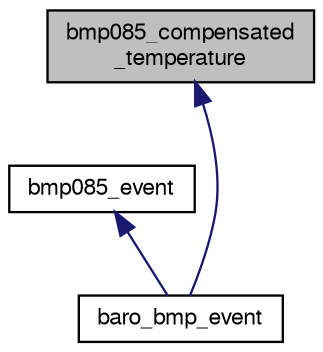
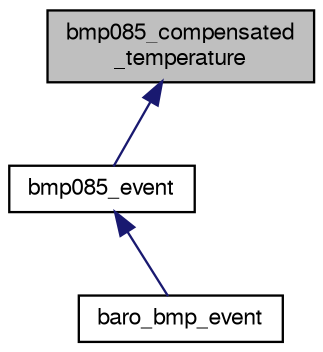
edge "baro_bmp_event" -> "bmp085_compensated _temperature": now "bmp085_event" -> "bmp085_compensated _temperature"
